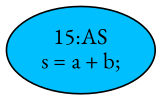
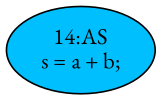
node "15:AS s = a + b;": label "15:AS s = a + b;" -> "14:AS s = a + b;"
